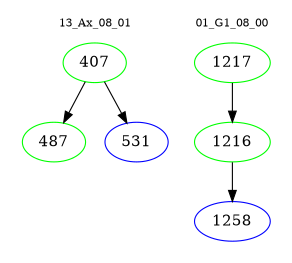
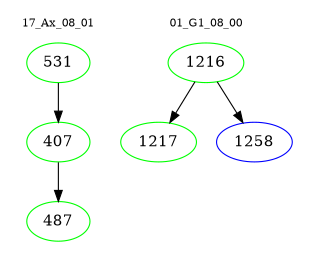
cluster "13_Ax_08_01": label "13_Ax_08_01" -> "17_Ax_08_01"
edge "407" -> "531": reversed
edge "1217" -> "1216": reversed
node "531": color blue -> green
